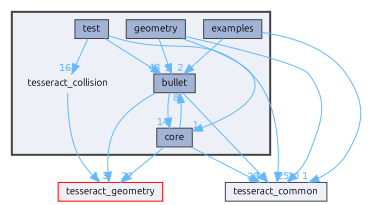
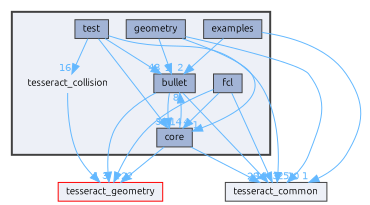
edge "test" -> "core": added
node "fcl": added
